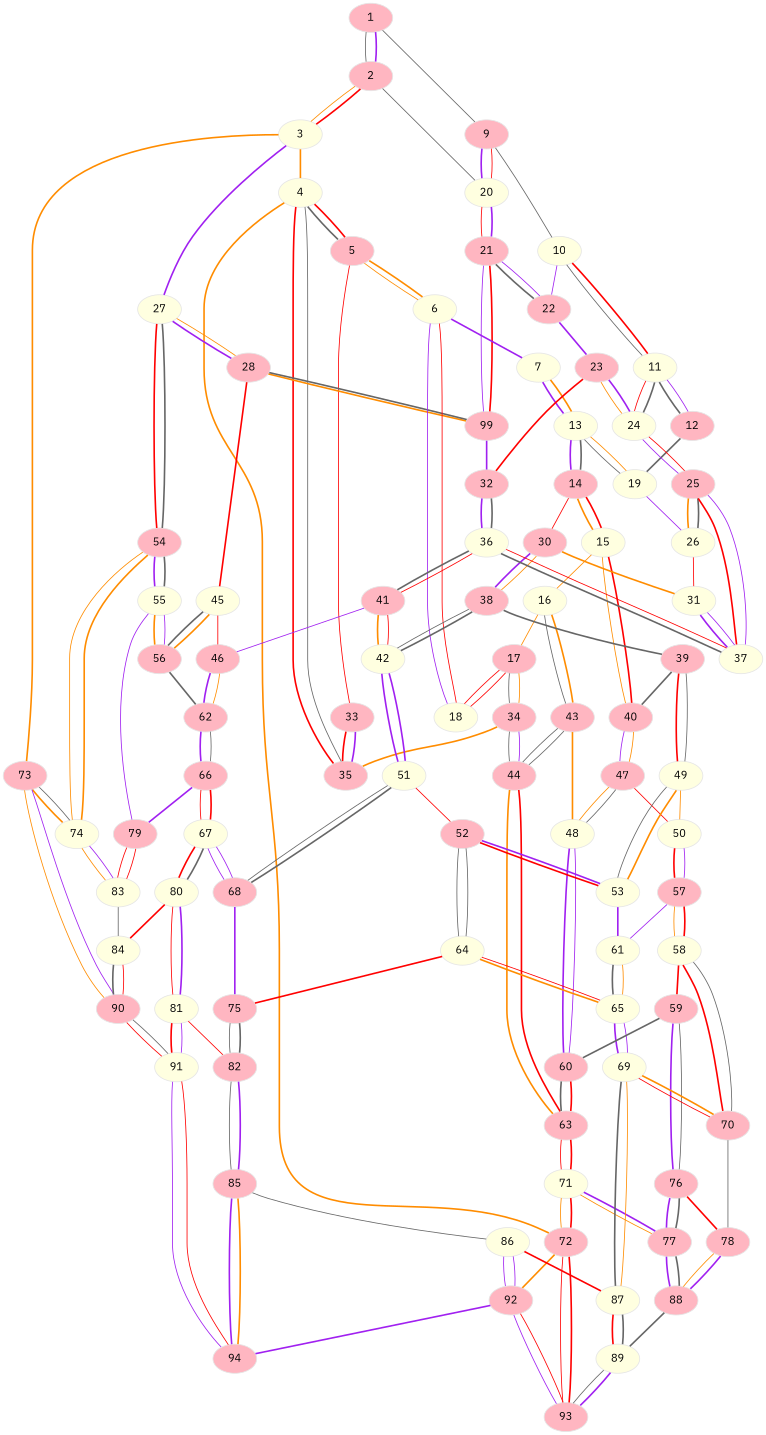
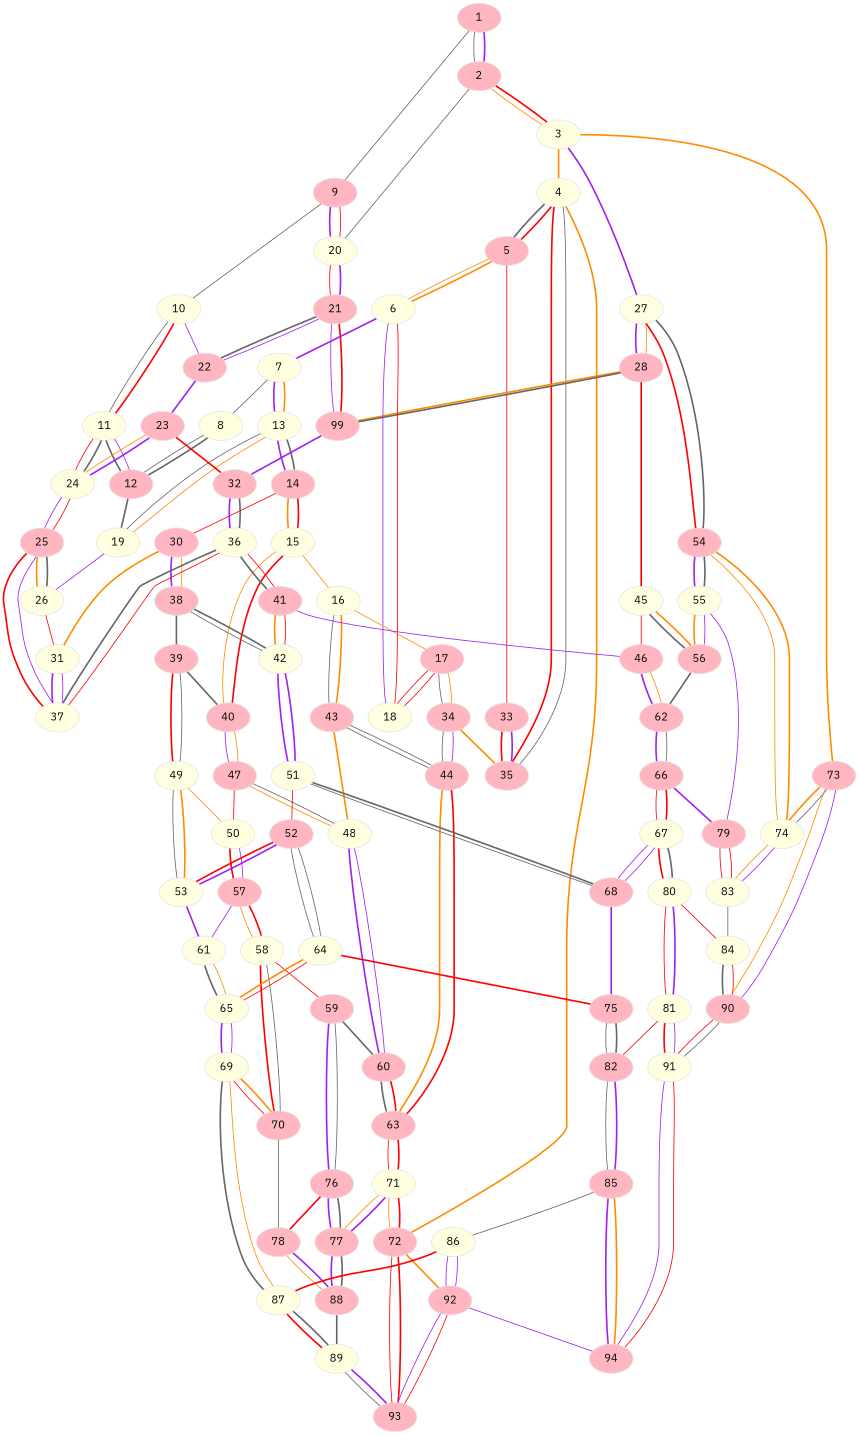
node "8": added
edge "80" -- "84": style bold -> solid
edge "58" -- "59": style bold -> solid
edge "92" -- "94": style bold -> solid
